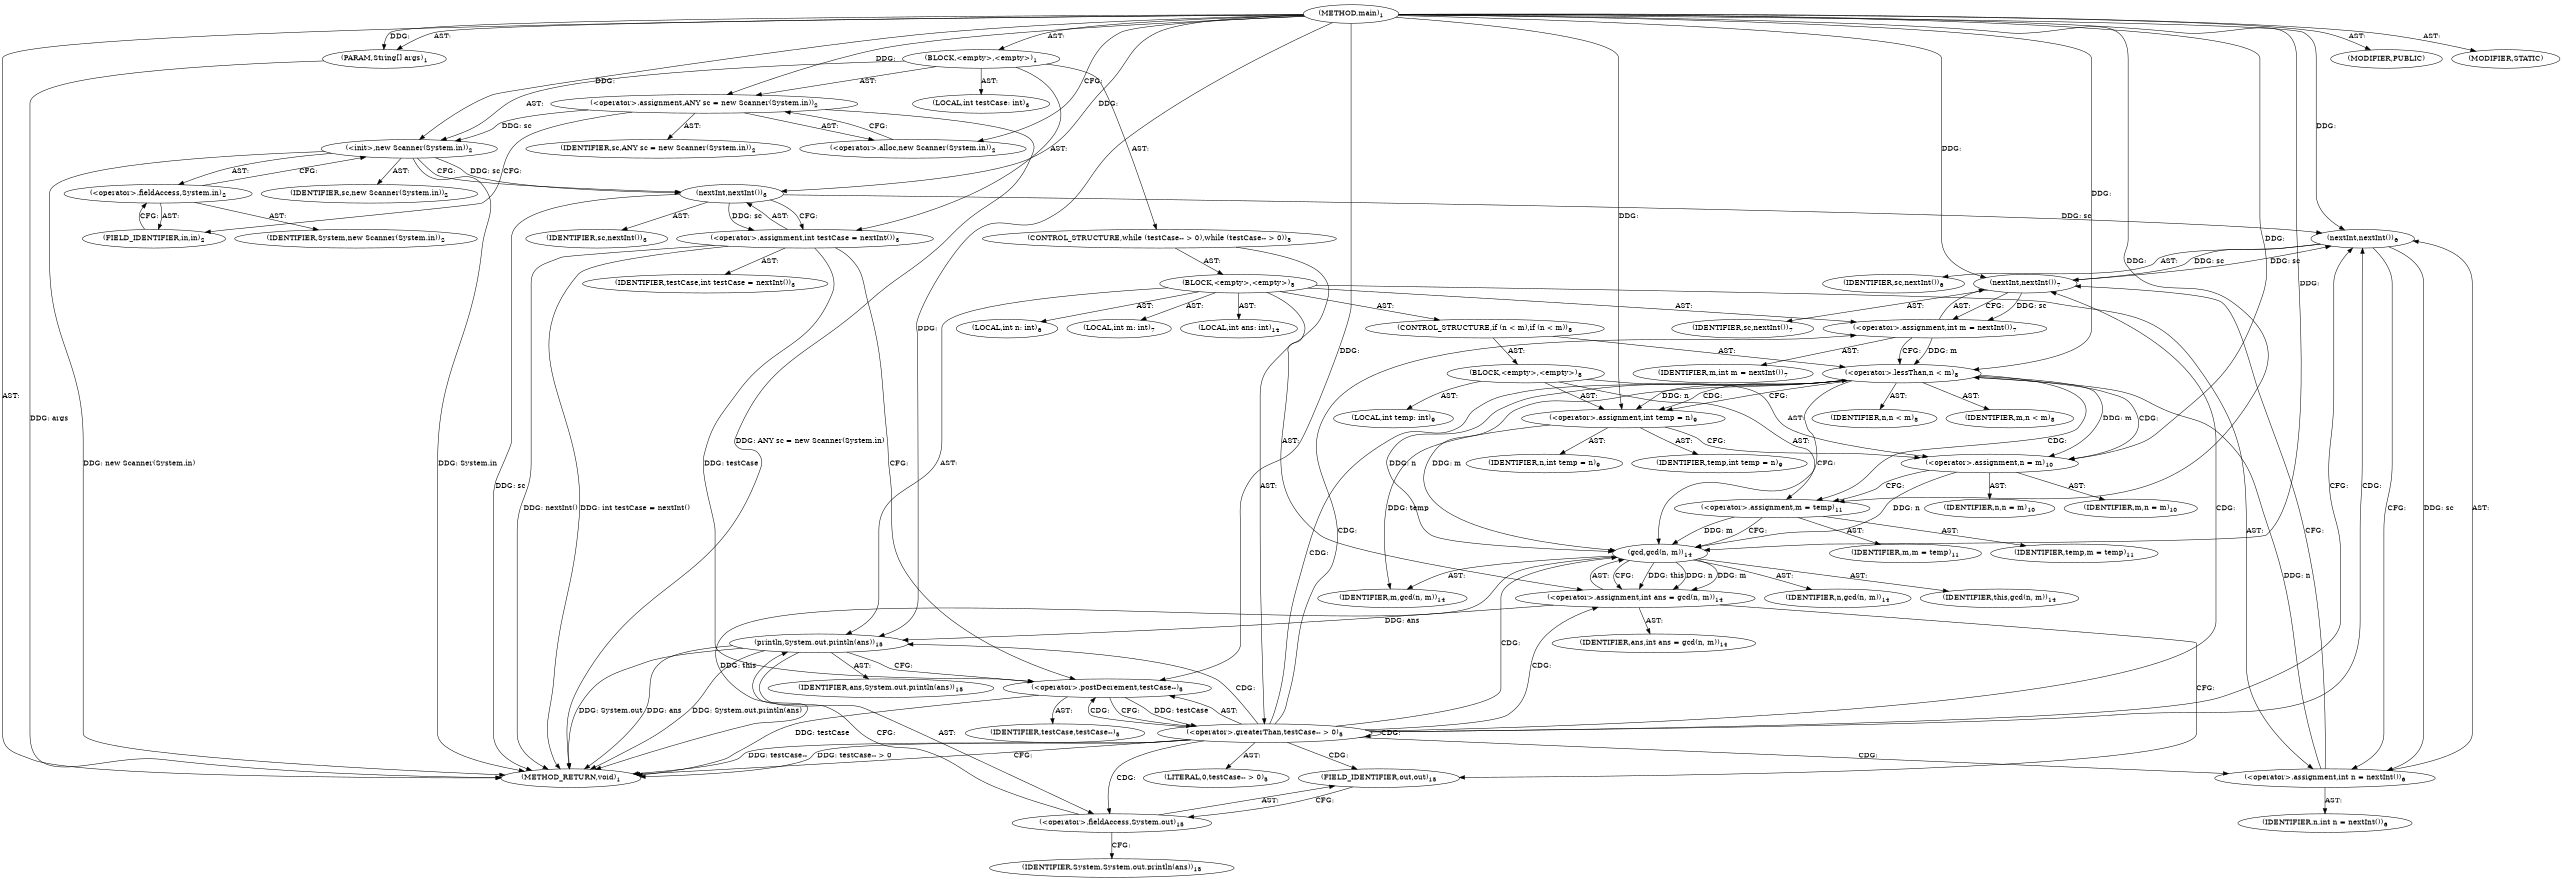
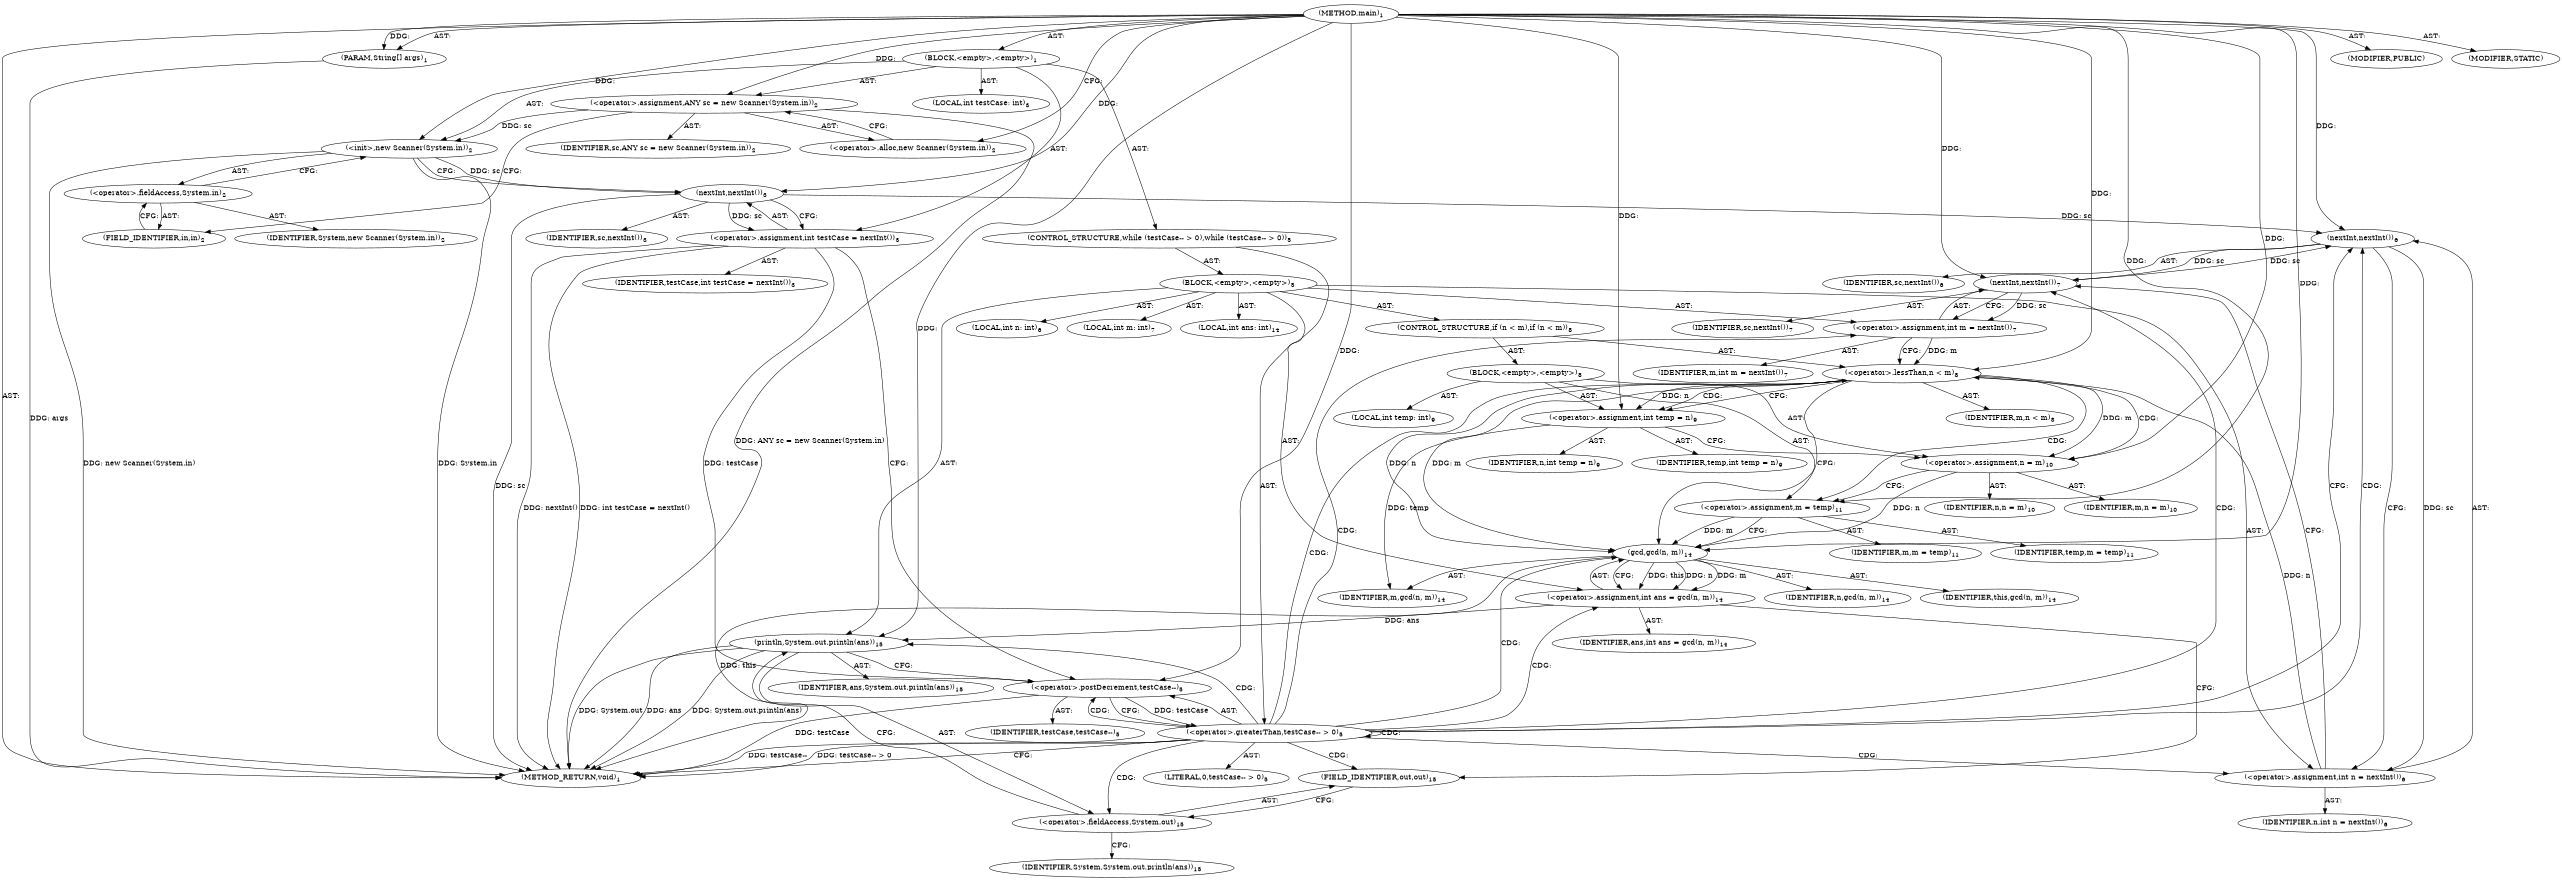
node "(IDENTIFIER,sc,new Scanner(System.in))": removed
node "(IDENTIFIER,n,n < m)": removed
